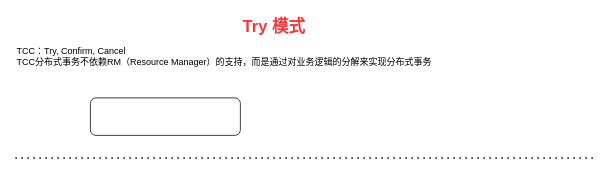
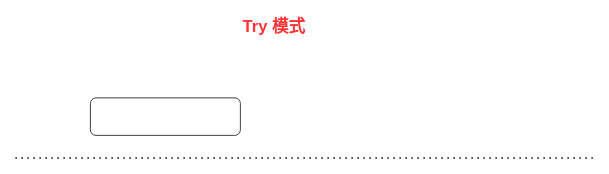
node "TCC：Try, Confirm, Cancel TCC分布式事务不依赖RM（Resource Manager）的支持，而是通过对业务逻辑的分解来实现分布式事务": removed
